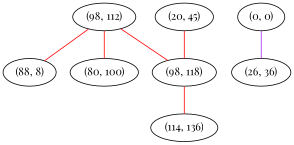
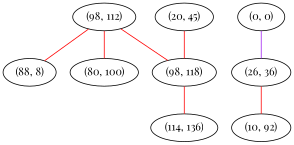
node "(10, 92)": added
